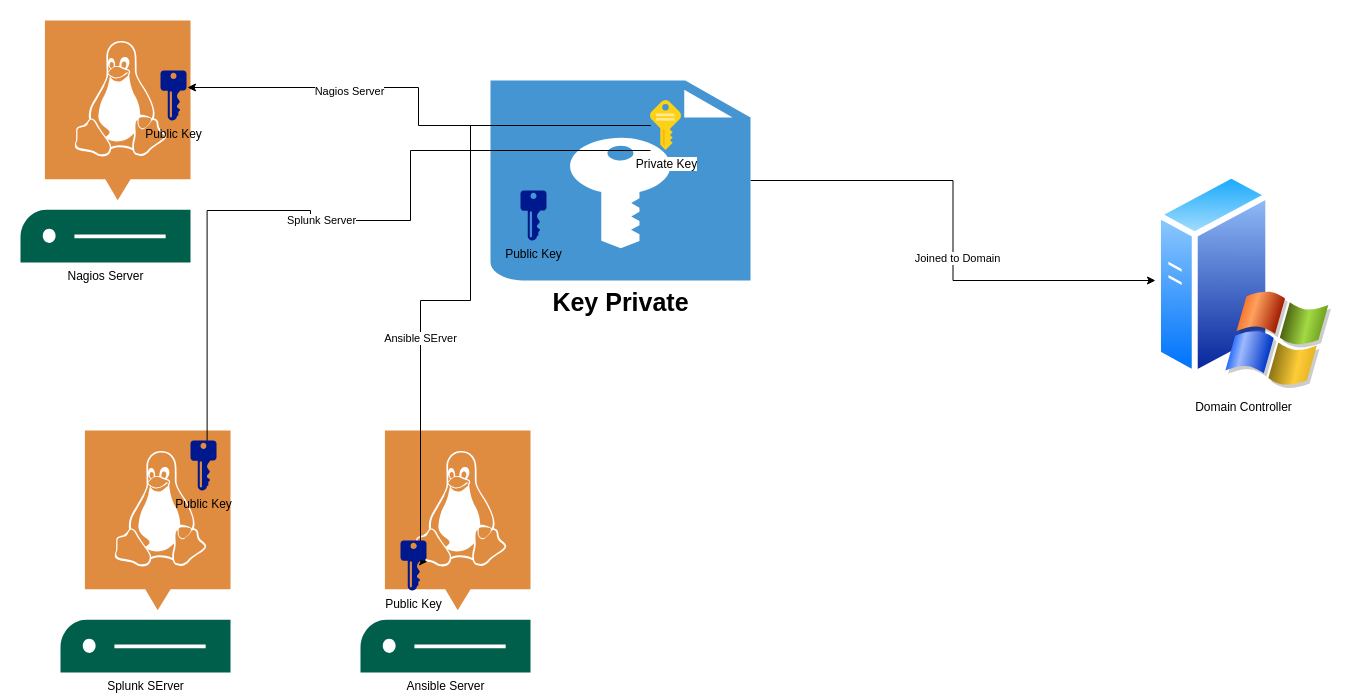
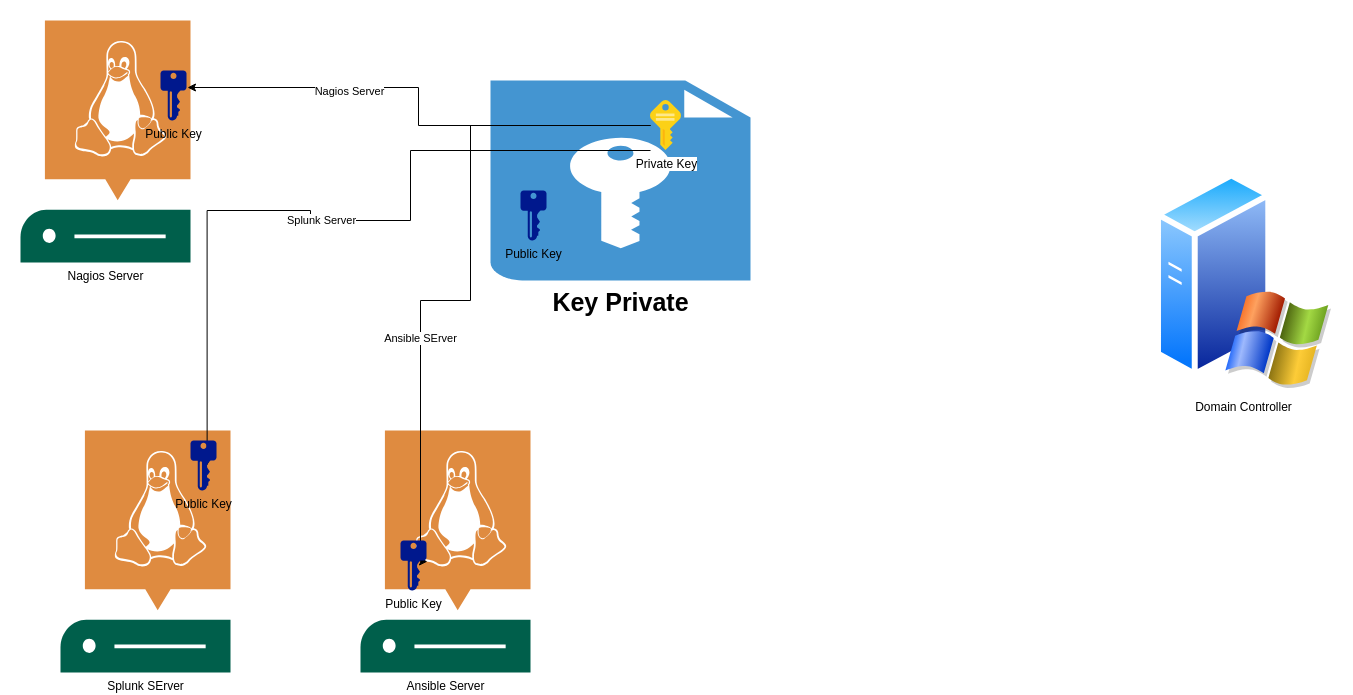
edge "Key Private" -> "Domain Controller": removed, label "Joined to Domain"
